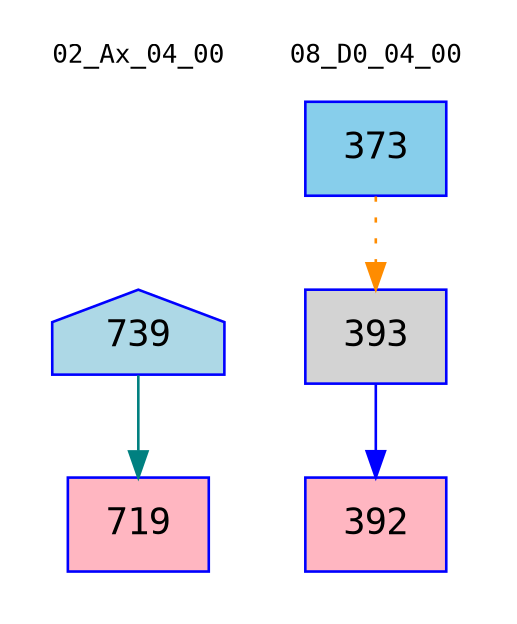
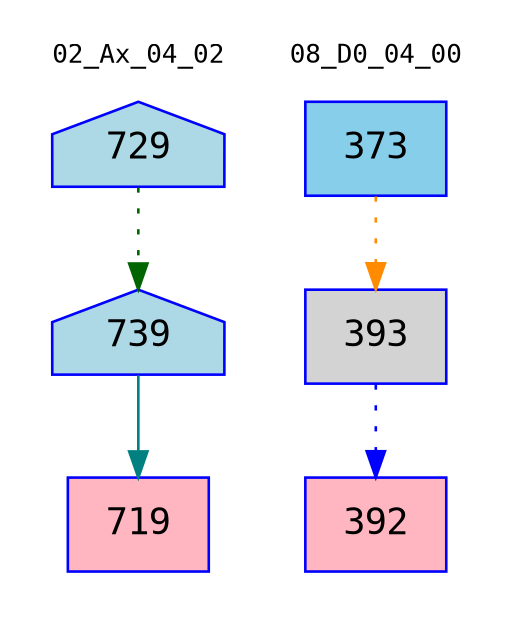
cluster "02_Ax_04_00": label "02_Ax_04_00" -> "02_Ax_04_02"
node "729": added
edge "393" -> "392": style solid -> dotted
